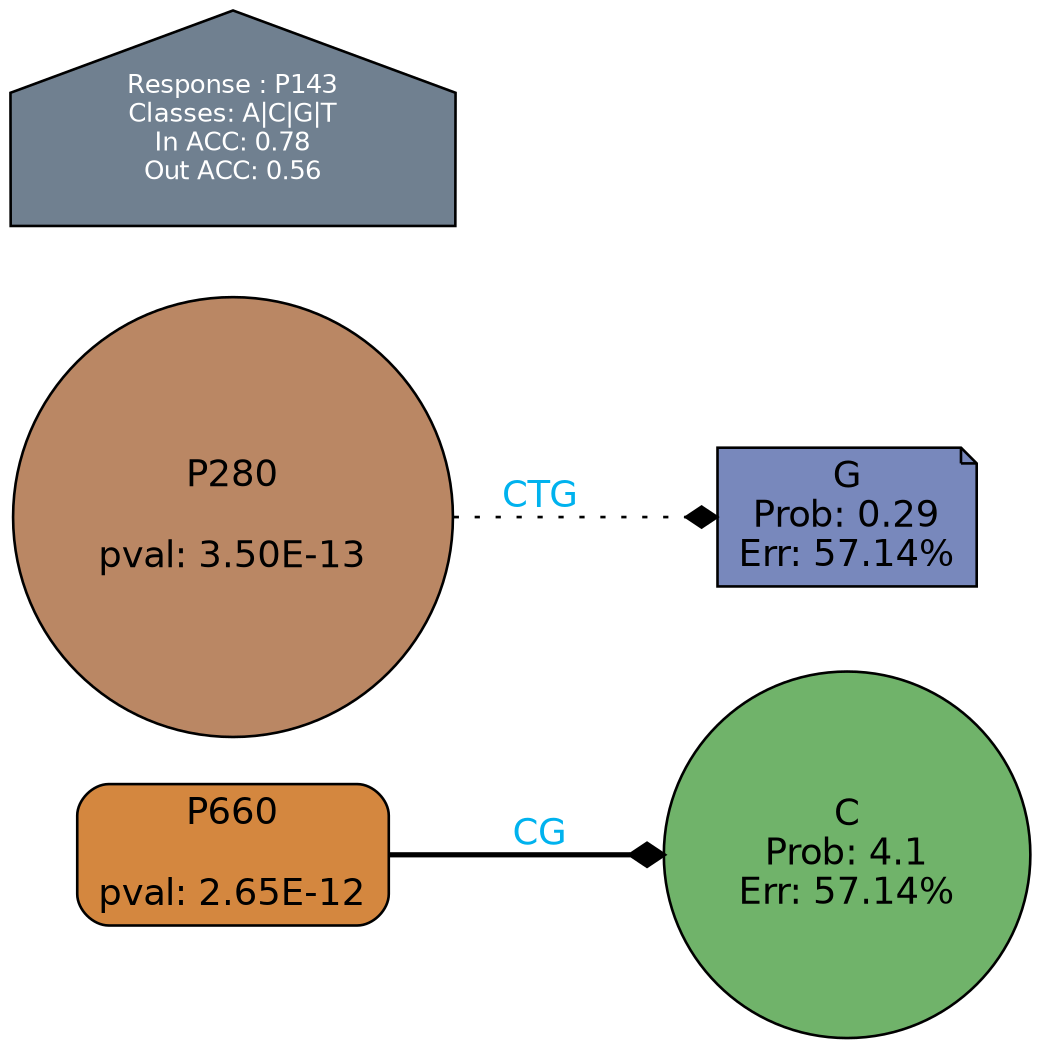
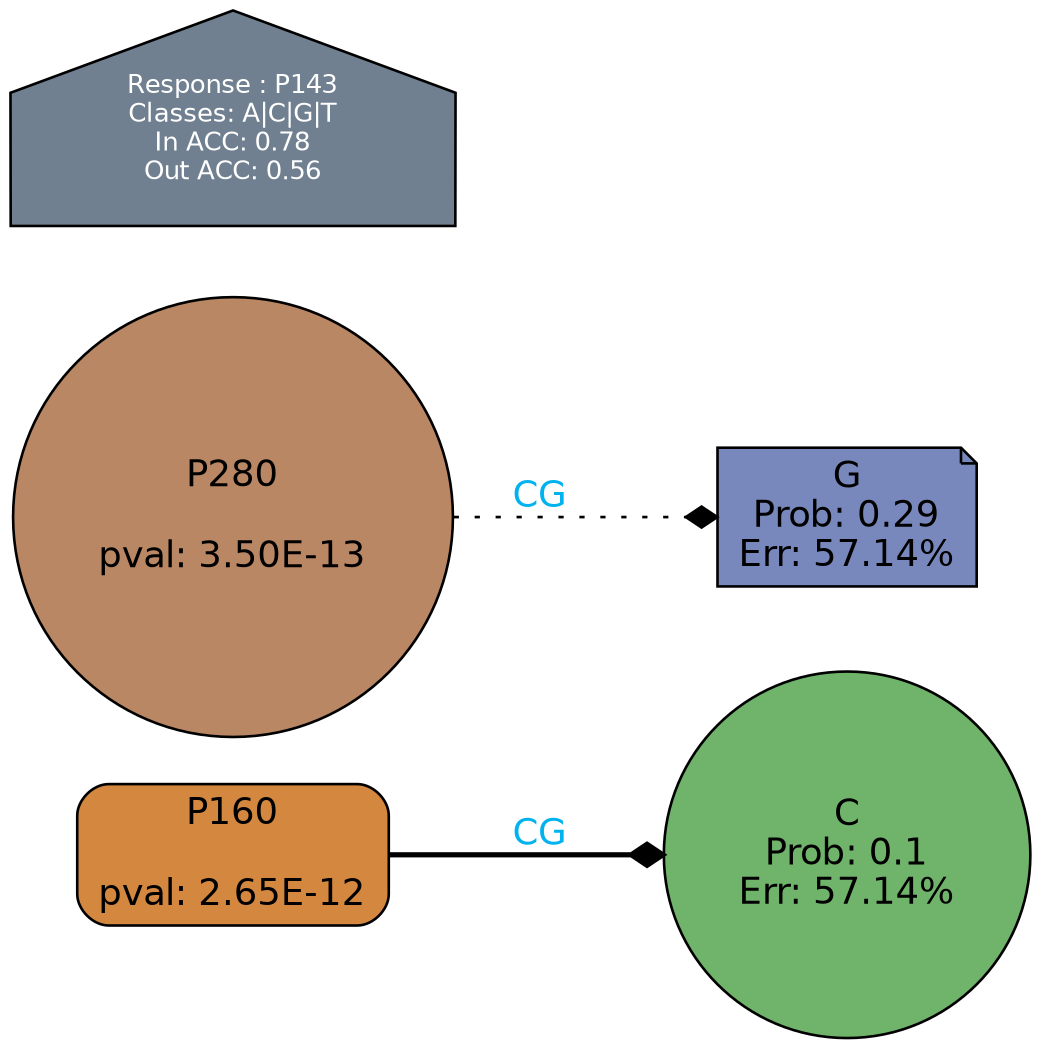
edge "P280 pval: 3.50E-13" -> "G Prob: 0.29 Err: 57.14%": label "CTG" -> "CG"
node "P660 pval: 2.65E-12": label "P660 pval: 2.65E-12" -> "P160 pval: 2.65E-12"
node "C Prob: 4.1 Err: 57.14%": label "C Prob: 4.1 Err: 57.14%" -> "C Prob: 0.1 Err: 57.14%"
